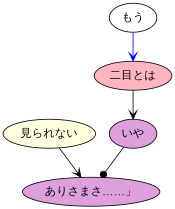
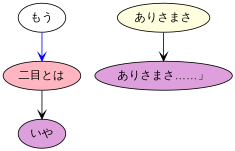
node "見られない": label "見られない" -> "ありさまさ"
edge "いや" -> "ありさまさ……」": removed
